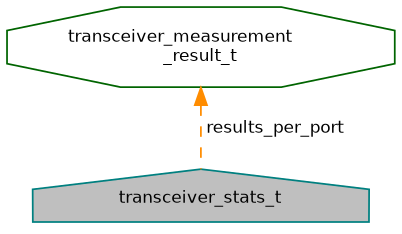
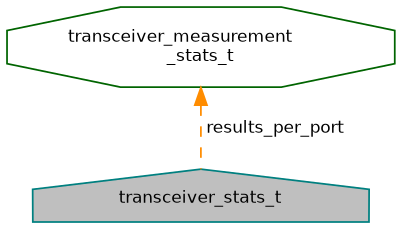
node "transceiver_measurement _result_t": label "transceiver_measurement _result_t" -> "transceiver_measurement _stats_t"
